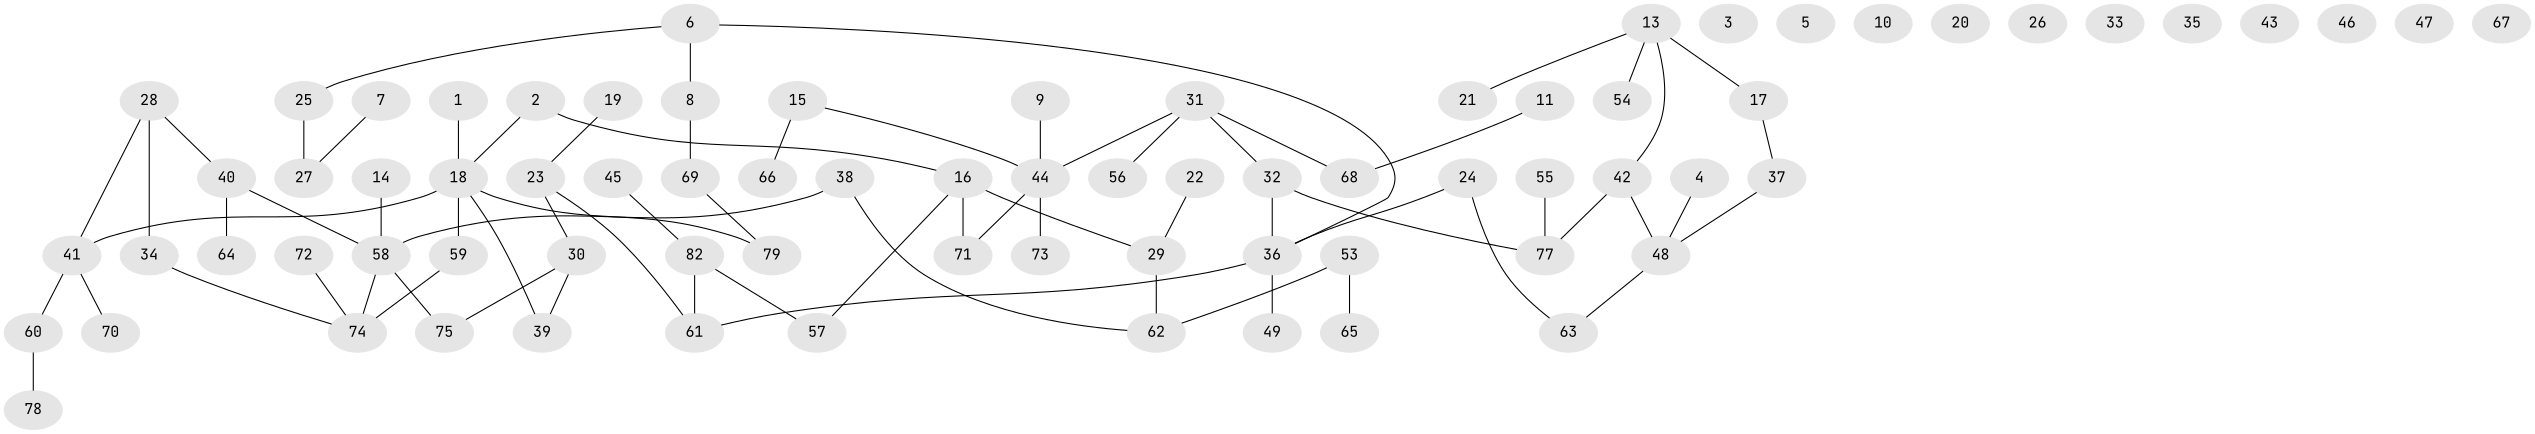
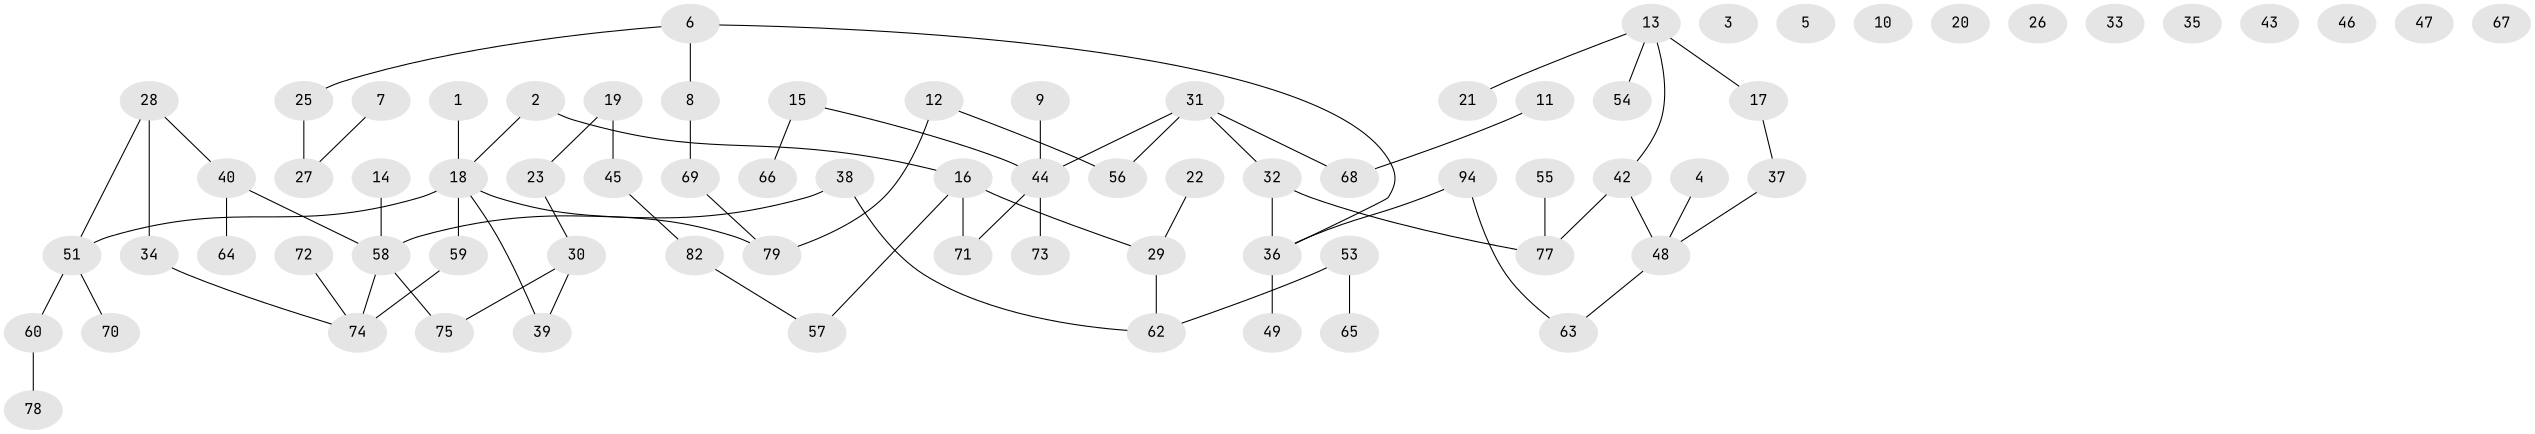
node "12": added
edge "19" -- "45": added
node "24": label "24" -> "94"
node "41": label "41" -> "51"
node "61": removed
